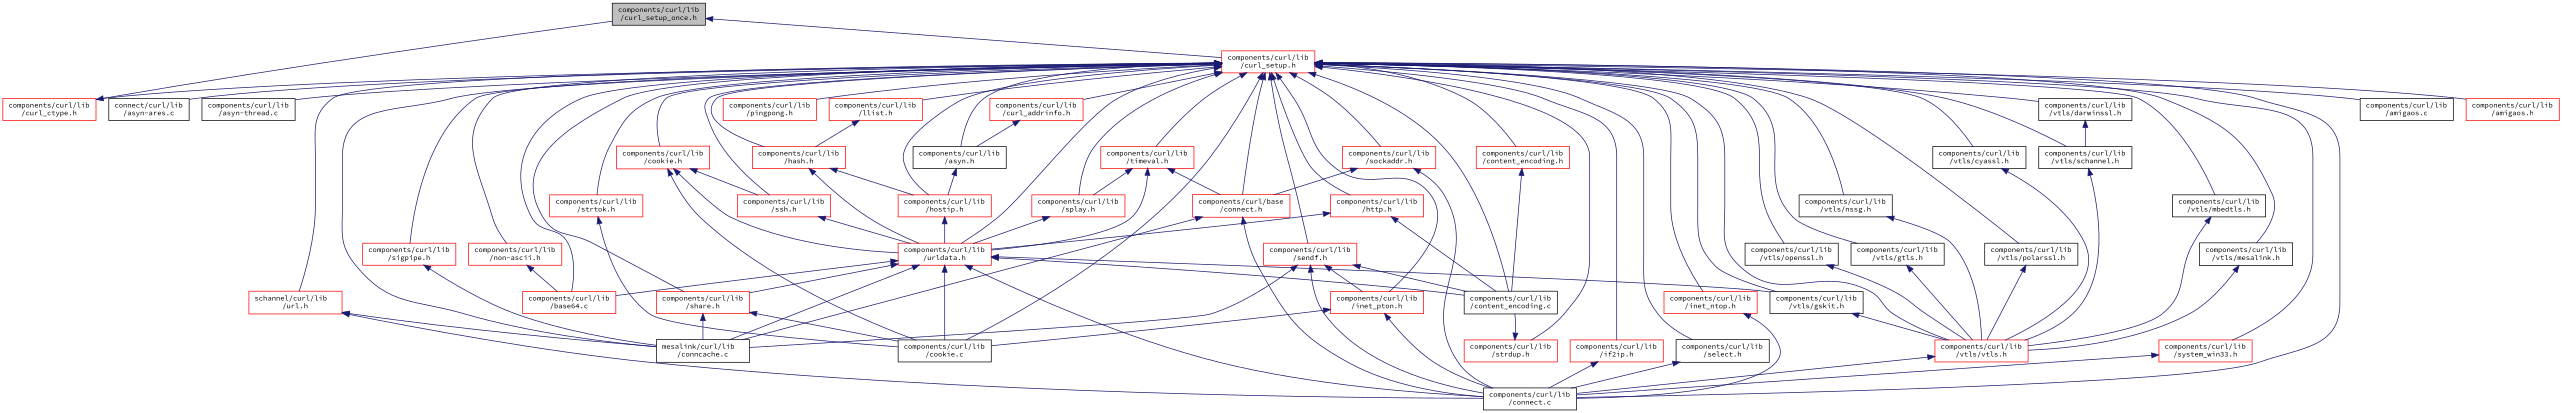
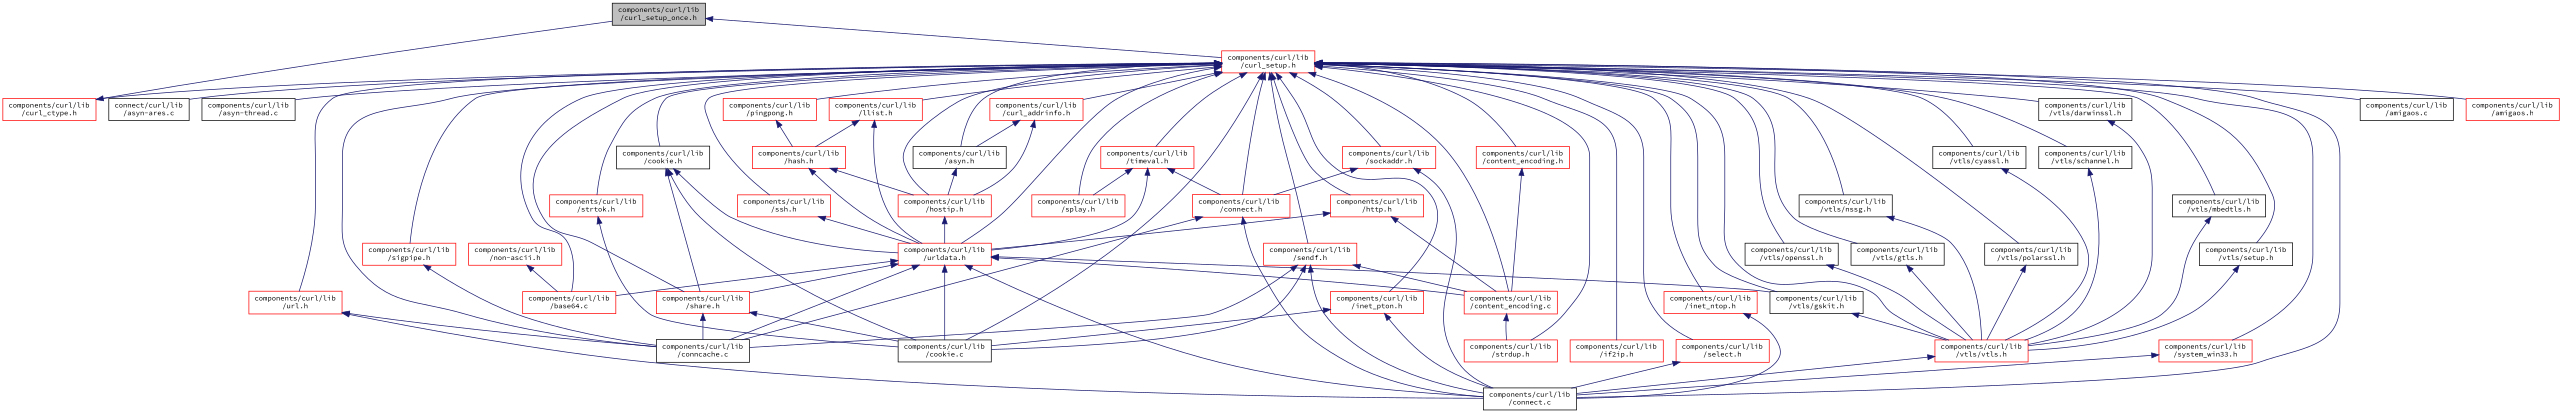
edge "components/curl/lib /non-ascii.h" -> "components/curl/lib /curl_setup.h": removed
edge "components/curl/lib /hash.h" -> "components/curl/lib /curl_setup.h": now "components/curl/lib /hash.h" -> "components/curl/lib /pingpong.h"
edge "components/curl/lib /vtls/schannel.h" -> "components/curl/lib /vtls/darwinssl.h": now "components/curl/lib /vtls/vtls.h" -> "components/curl/lib /vtls/darwinssl.h"
node "components/curl/lib /cookie.h": color red -> black
edge "components/curl/lib /hostip.h" -> "components/curl/lib /curl_addrinfo.h": added
edge "components/curl/lib /ssh.h" -> "components/curl/lib /cookie.h": now "components/curl/lib /share.h" -> "components/curl/lib /cookie.h"
node "components/curl/base /connect.h": label "components/curl/base /connect.h" -> "components/curl/lib /connect.h"
edge "components/curl/lib /urldata.h" -> "components/curl/lib /splay.h": now "components/curl/lib /urldata.h" -> "components/curl/lib /llist.h"
node "components/curl/lib /vtls/mesalink.h": label "components/curl/lib /vtls/mesalink.h" -> "components/curl/lib /vtls/setup.h"
edge "components/curl/lib /inet_pton.h" -> "components/curl/lib /sendf.h": now "components/curl/lib /cookie.c" -> "components/curl/lib /sendf.h"
node "schannel/curl/lib /url.h": label "schannel/curl/lib /url.h" -> "components/curl/lib /url.h"
node "components/curl/lib /content_encoding.c": color black -> red
edge "components/curl/lib /content_encoding.c" -> "components/curl/lib /strdup.h": reversed
node "mesalink/curl/lib /conncache.c": label "mesalink/curl/lib /conncache.c" -> "components/curl/lib /conncache.c"
node "components/curl/lib /select.h": color black -> red
edge "components/curl/lib /connect.c" -> "components/curl/lib /if2ip.h": removed
